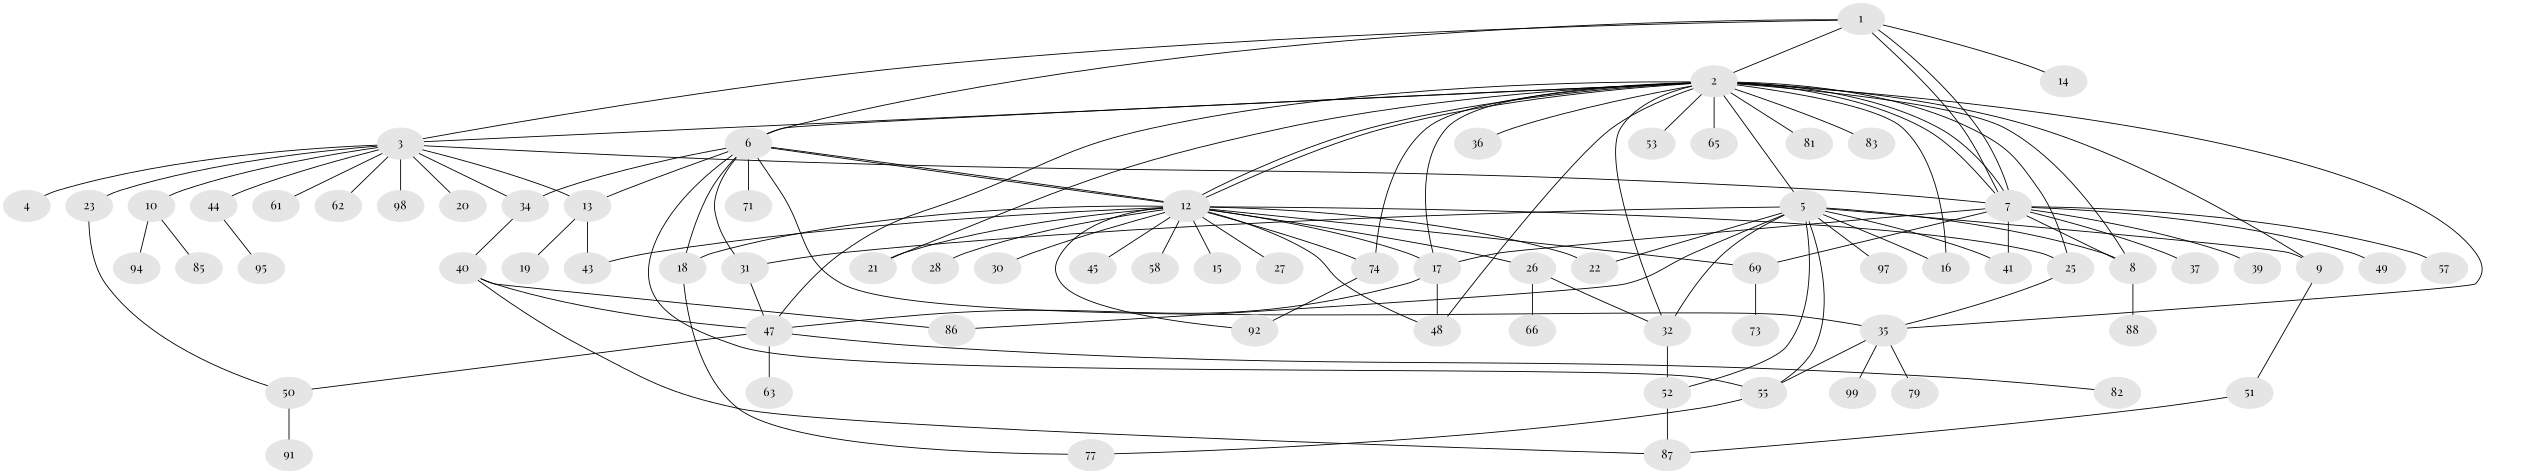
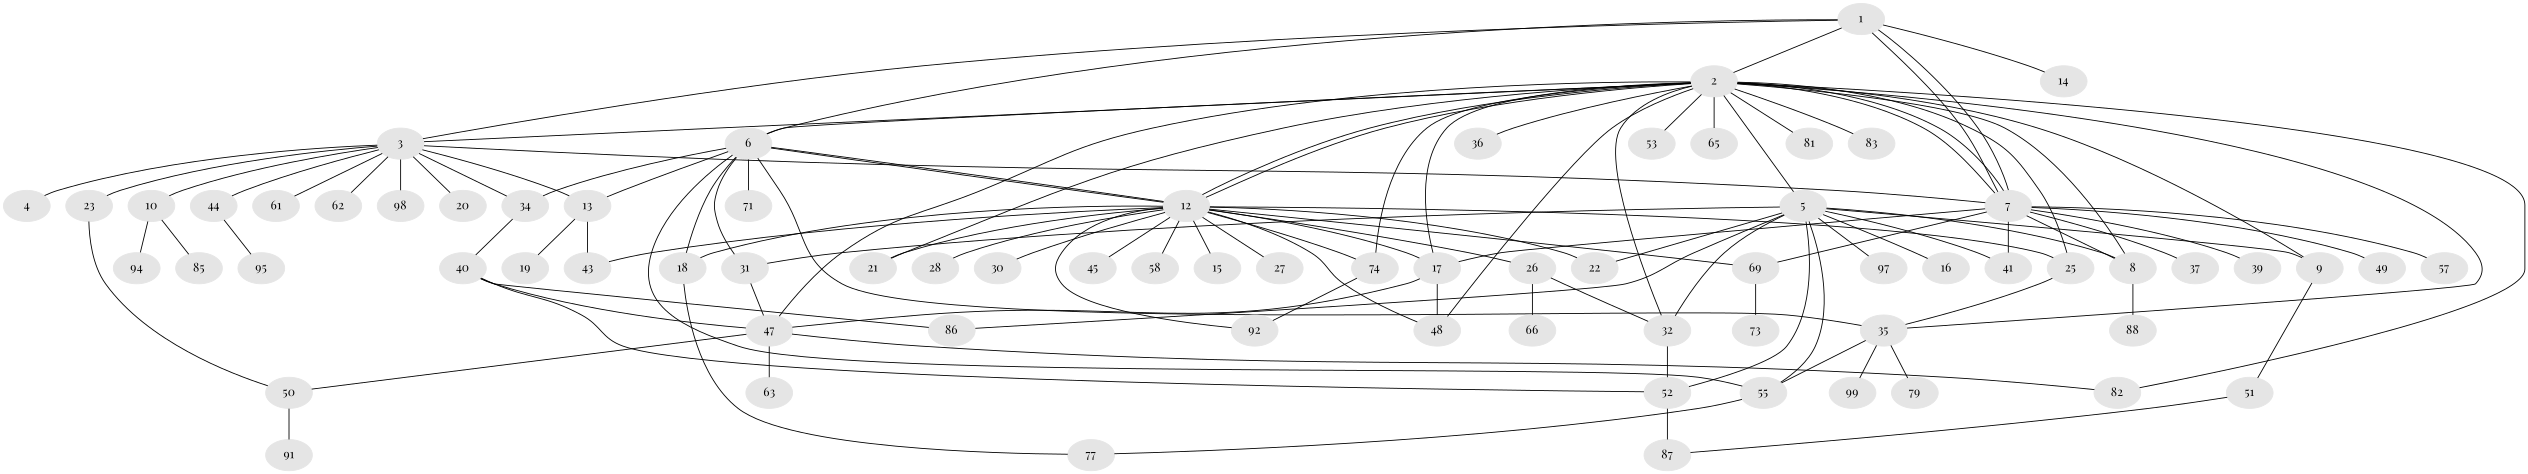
edge "2" -- "16": now "2" -- "82"
edge "40" -- "87": now "40" -- "52"
